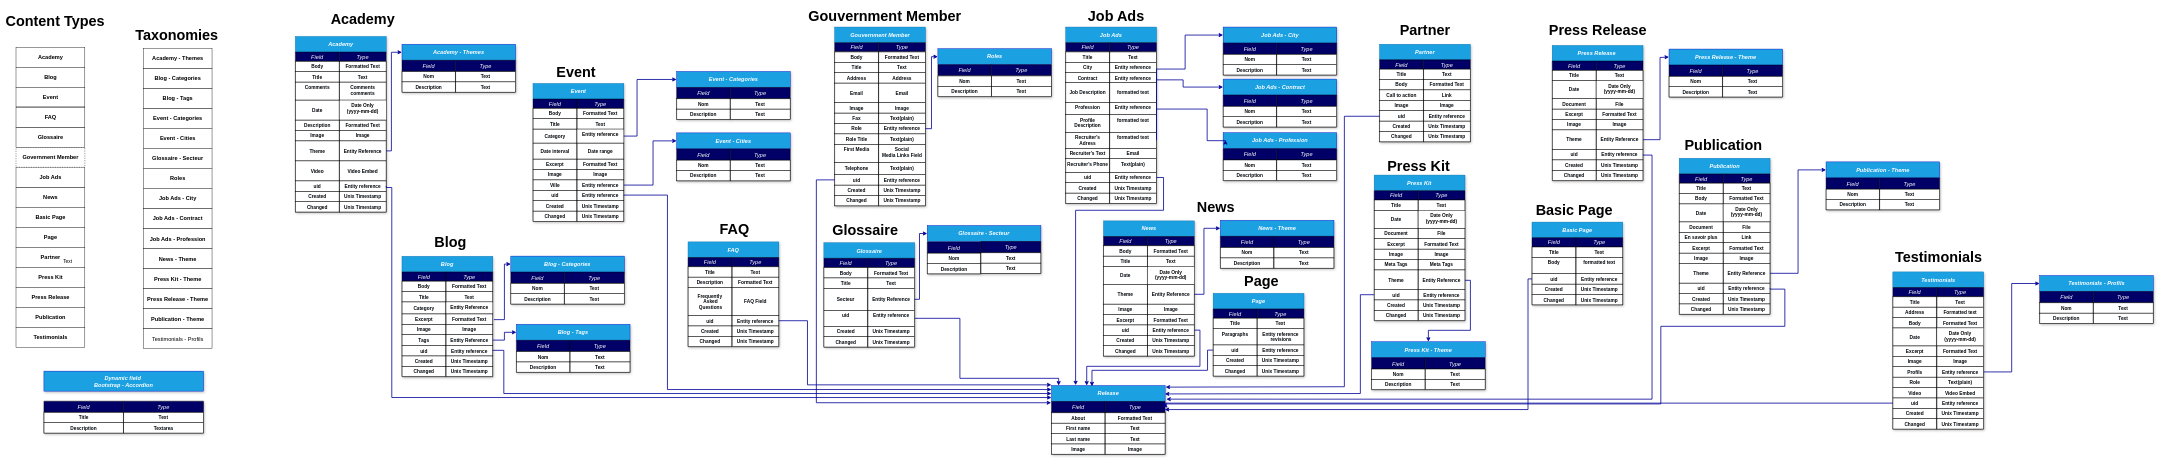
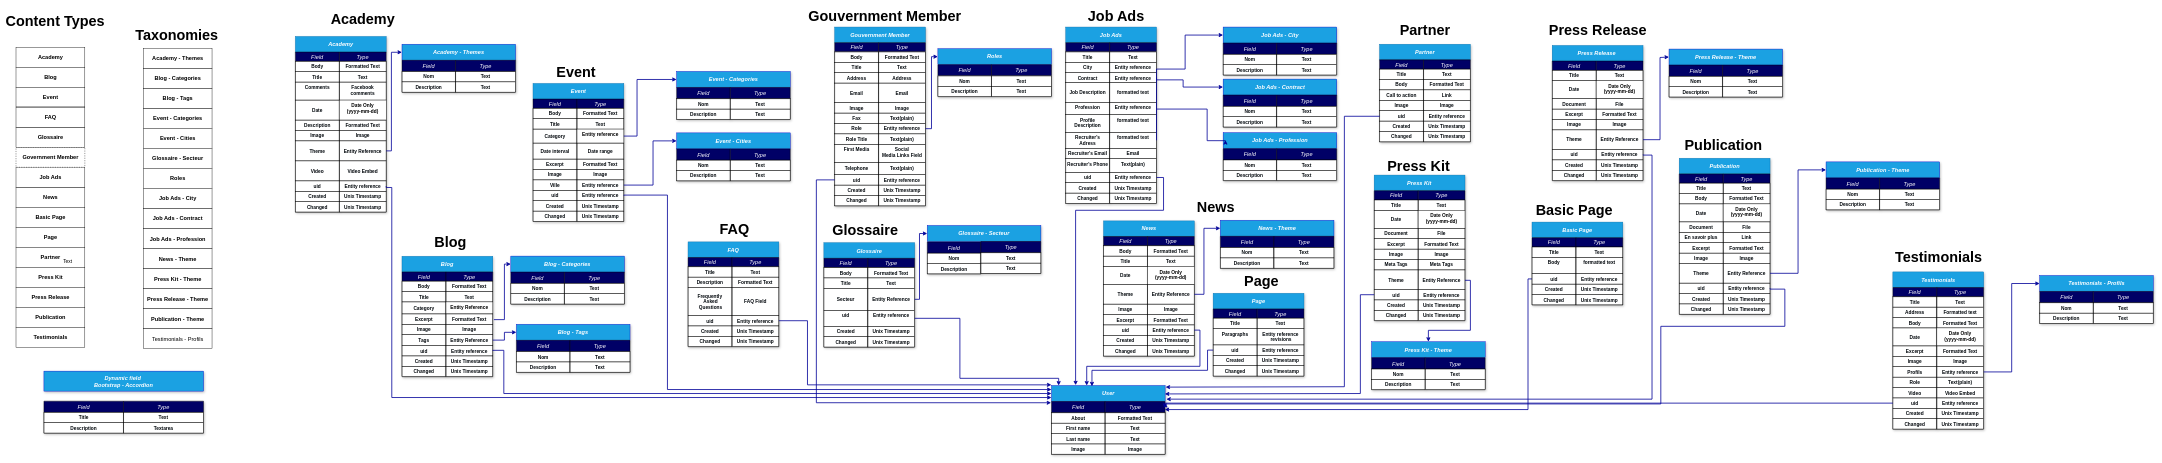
node "Comments comments": label "Comments comments" -> "Facebook comments"
node "Recruiter's Text": label "Recruiter's Text" -> "Recruiter's Email"
node "Release": label "Release" -> "User"
